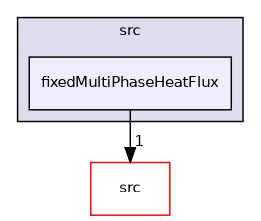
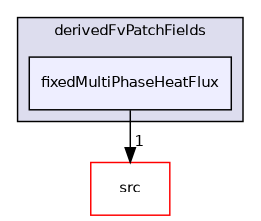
cluster "src": label "src" -> "derivedFvPatchFields"
